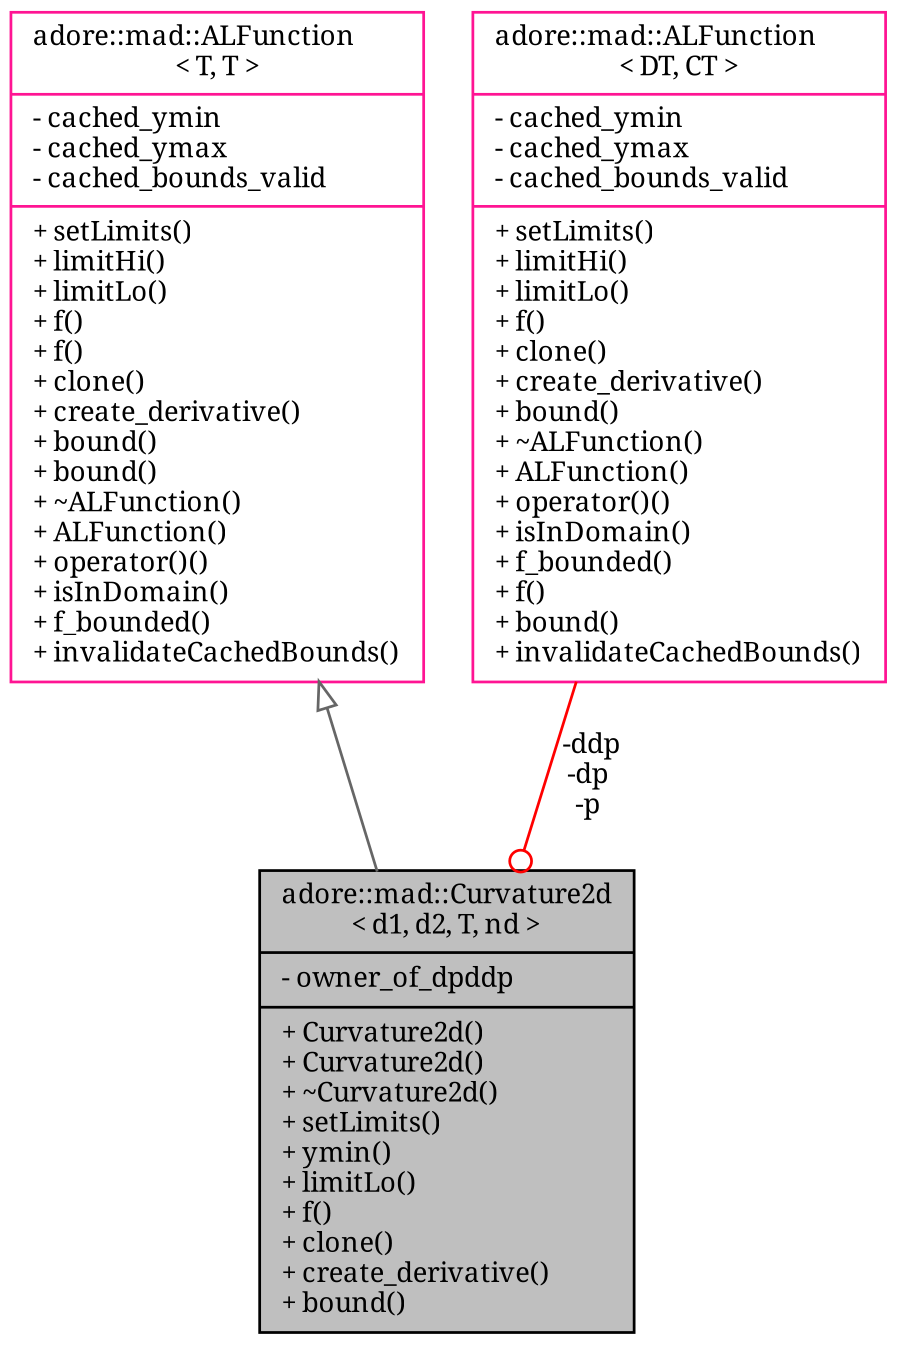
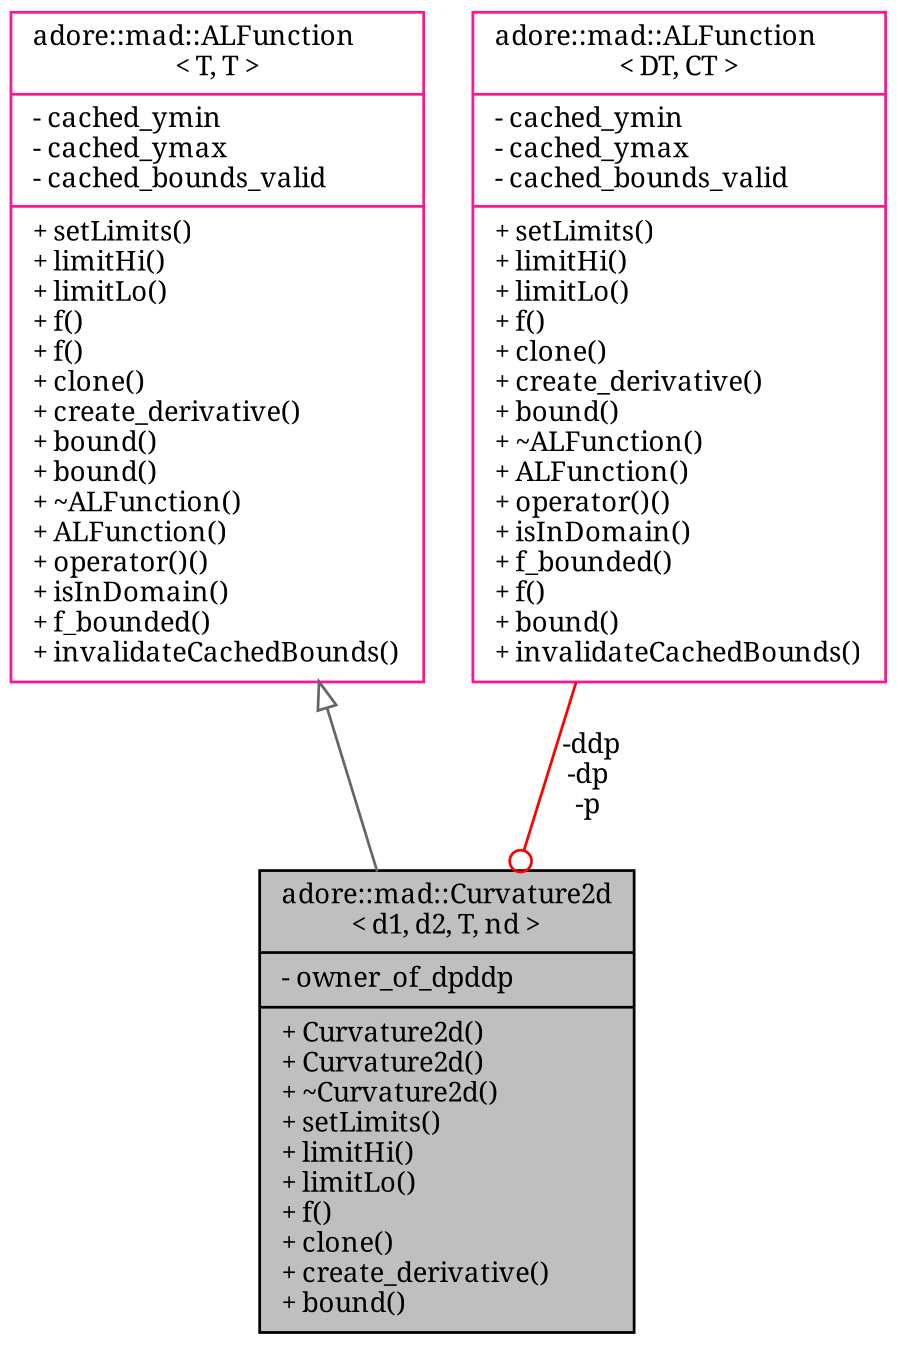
node "adore::mad::Curvature2d": text "+ ymin()" -> "+ limitHi()"
